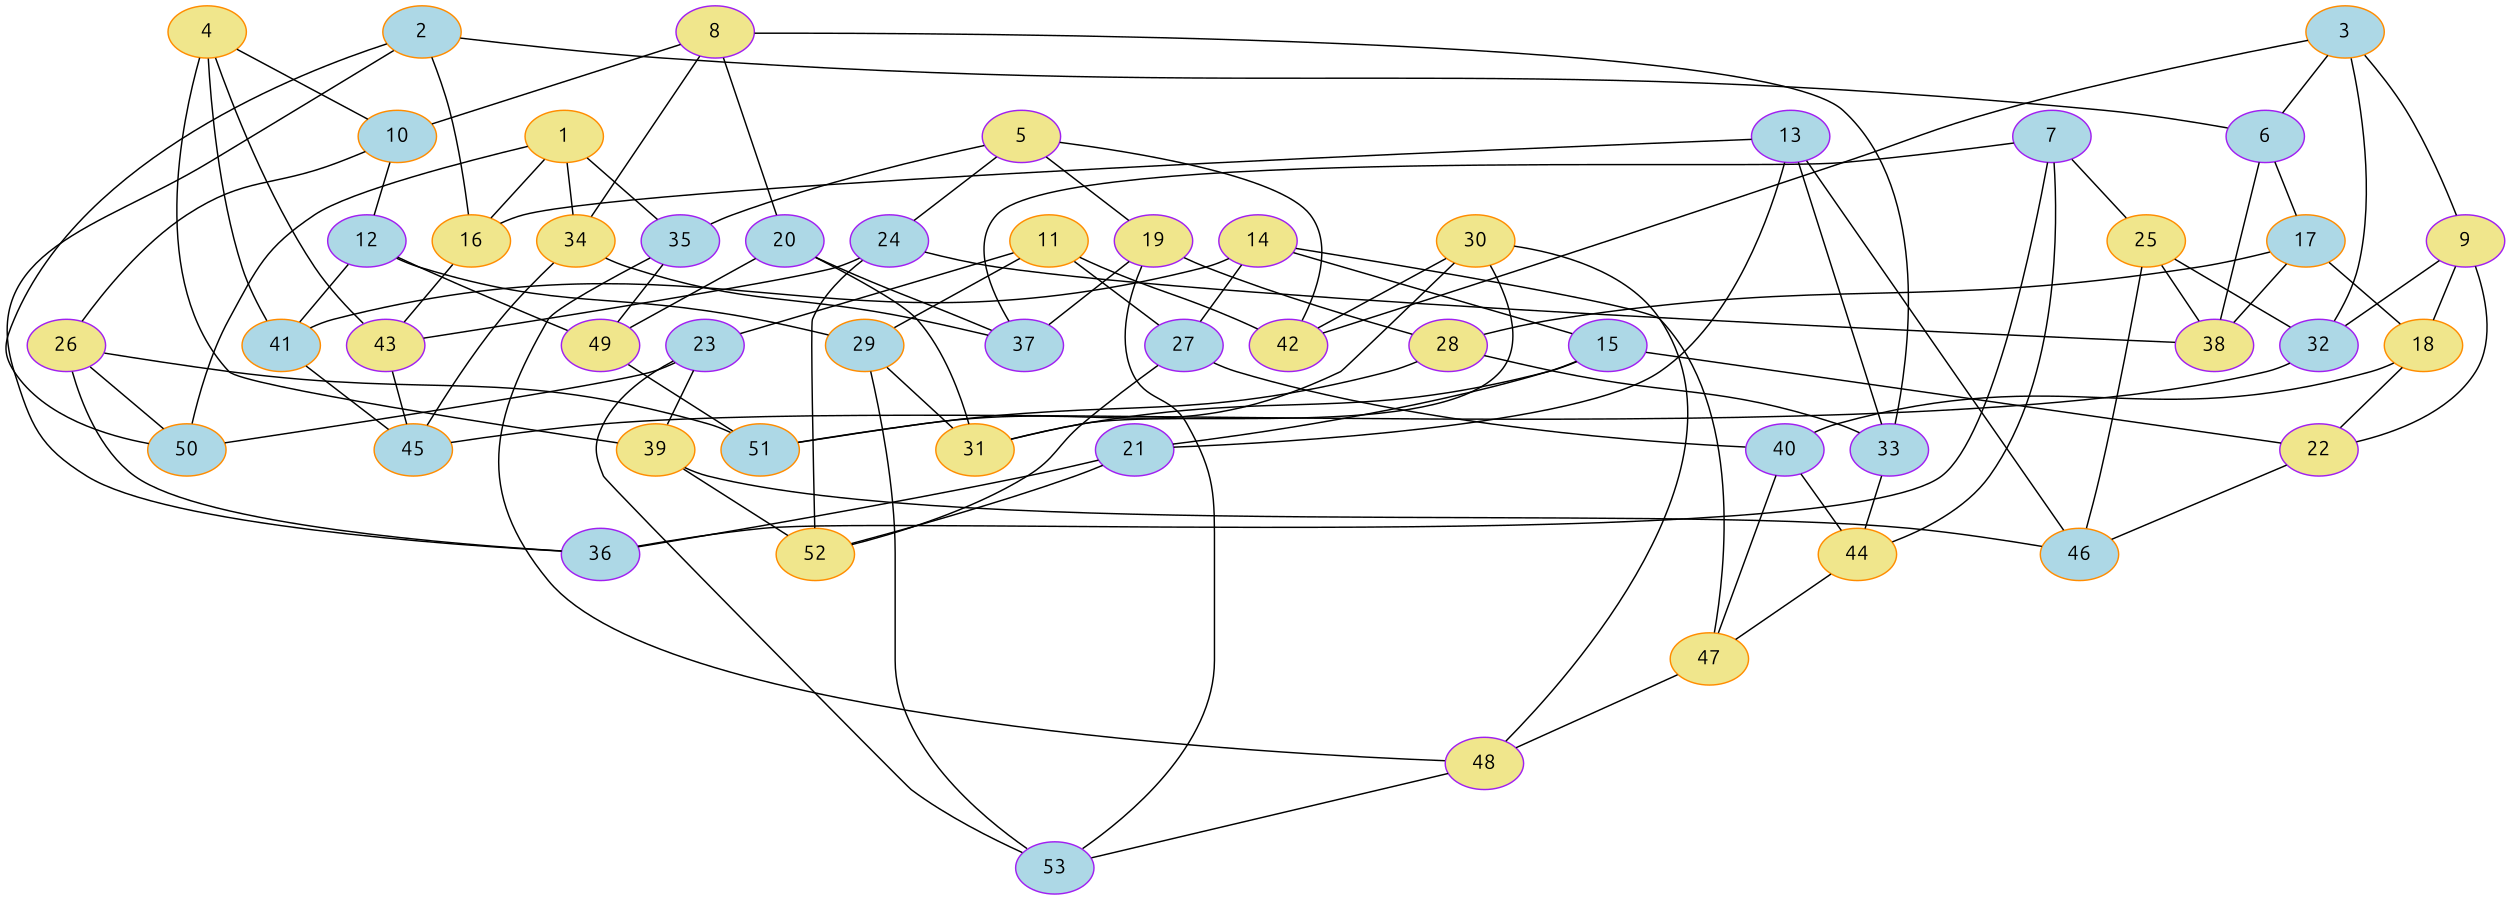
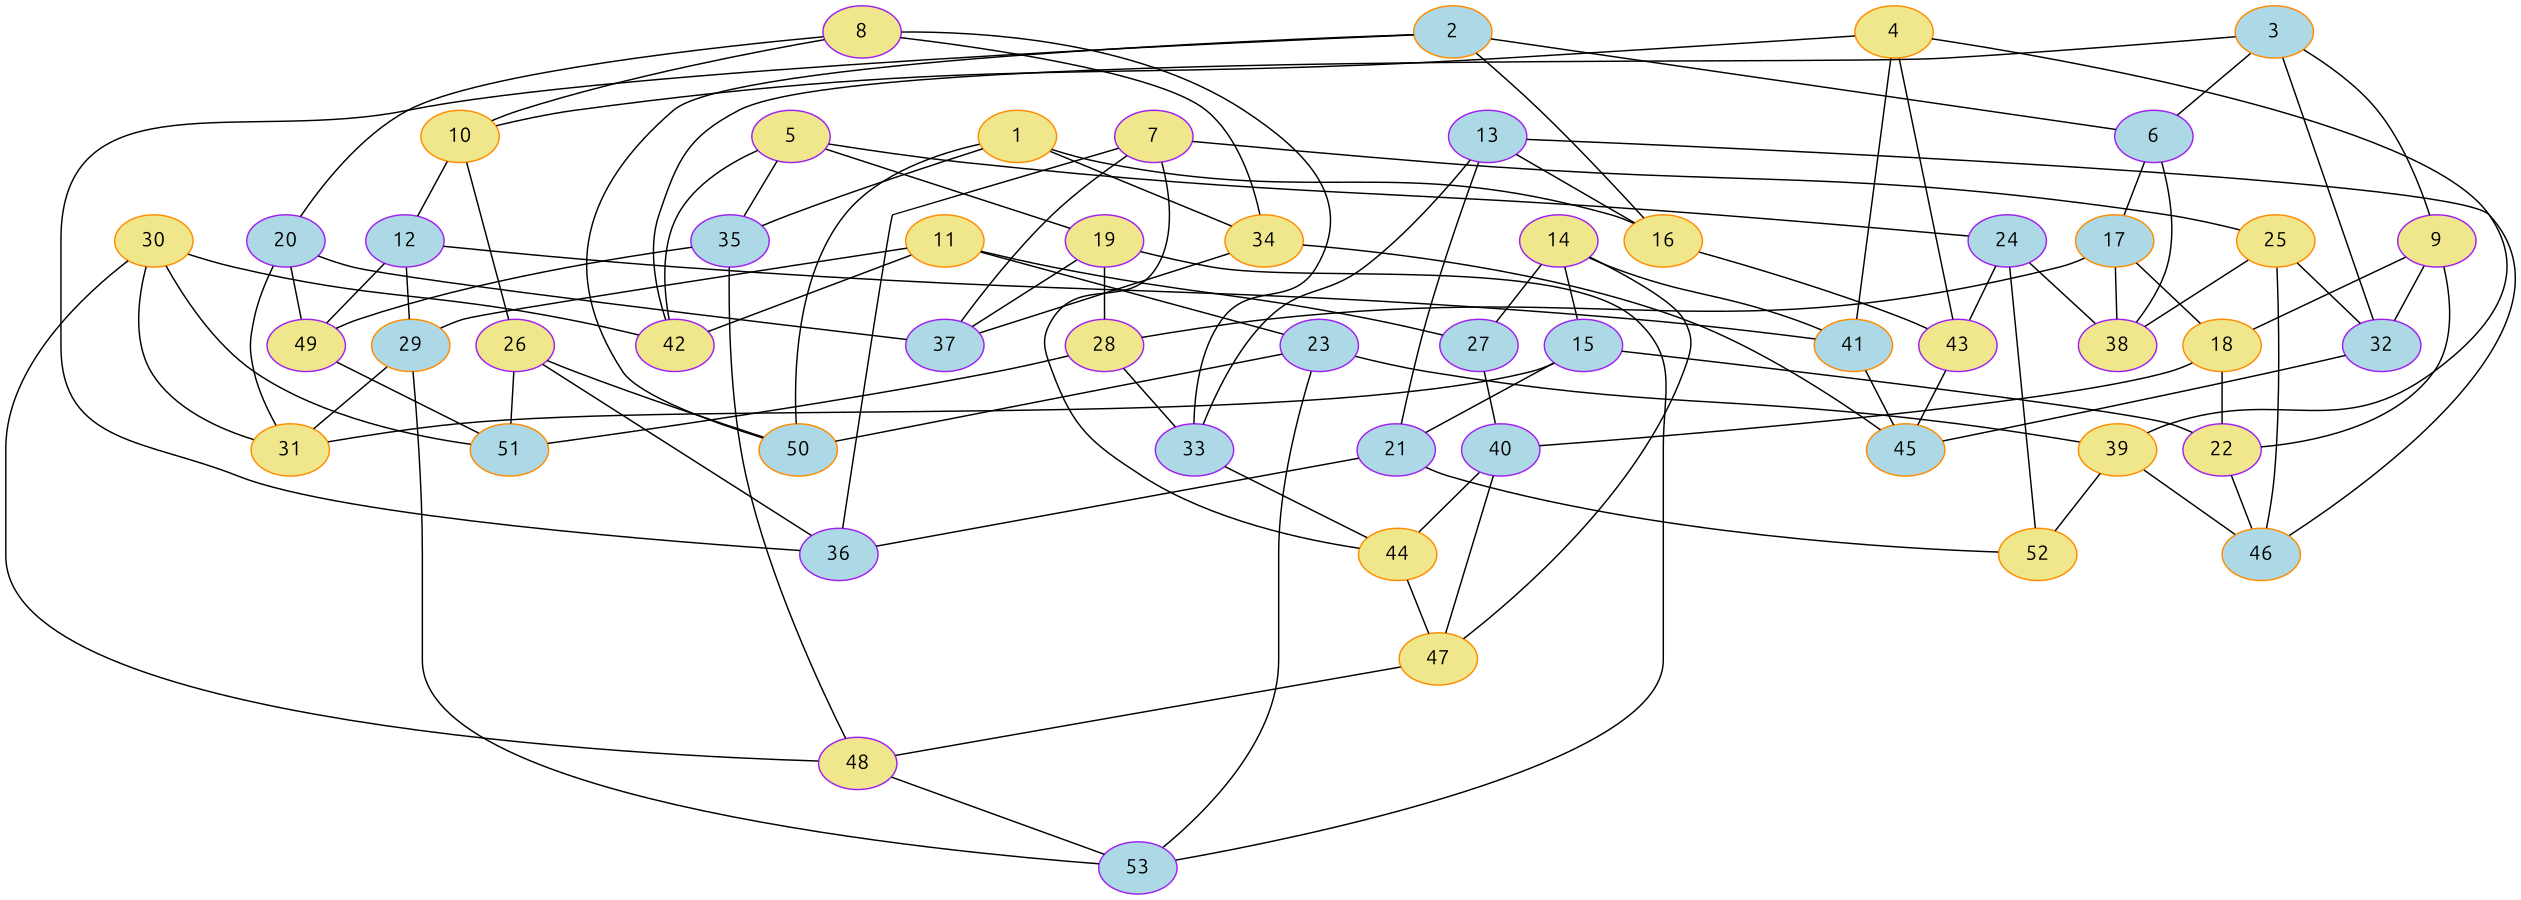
node "10": fillcolor lightblue -> khaki
node "7": fillcolor lightblue -> khaki
edge "27" -- "52": removed
